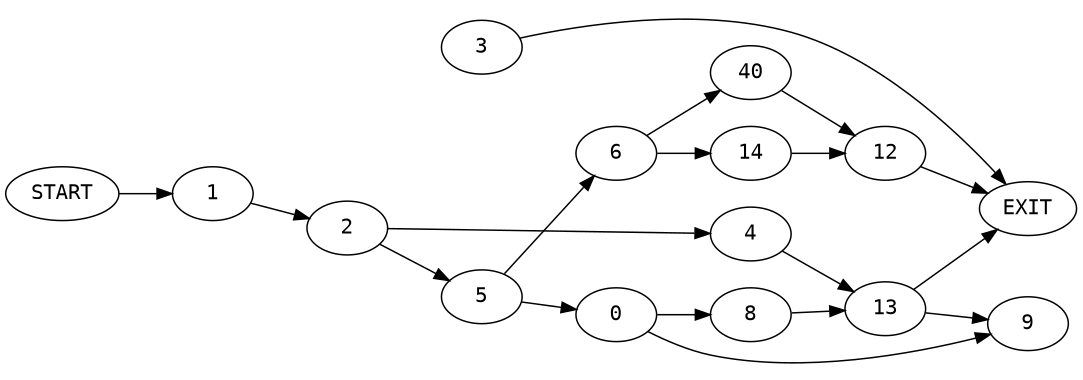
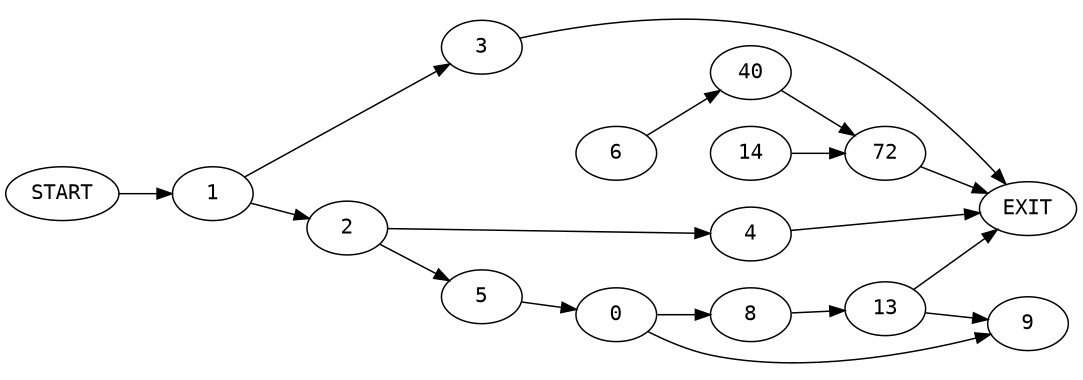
edge "1" -> "3": added
edge "6" -> "14": removed
node "12": label "12" -> "72"
edge "5" -> "6": removed
edge "4" -> "13": now "4" -> "EXIT"
